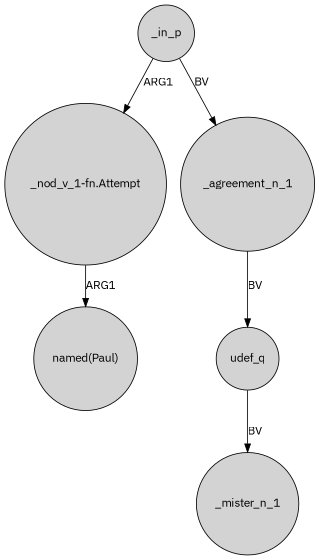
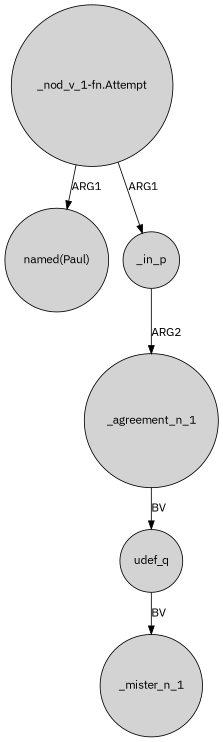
edge "_in_p" -> "_nod_v_1-fn.Attempt": reversed
edge "_in_p" -> "_agreement_n_1": label "BV" -> "ARG2"
